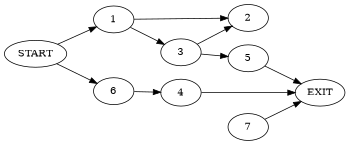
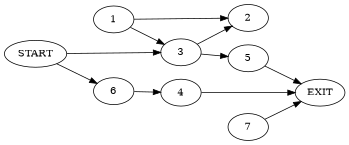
edge "START" -> "1": now "START" -> "3"
